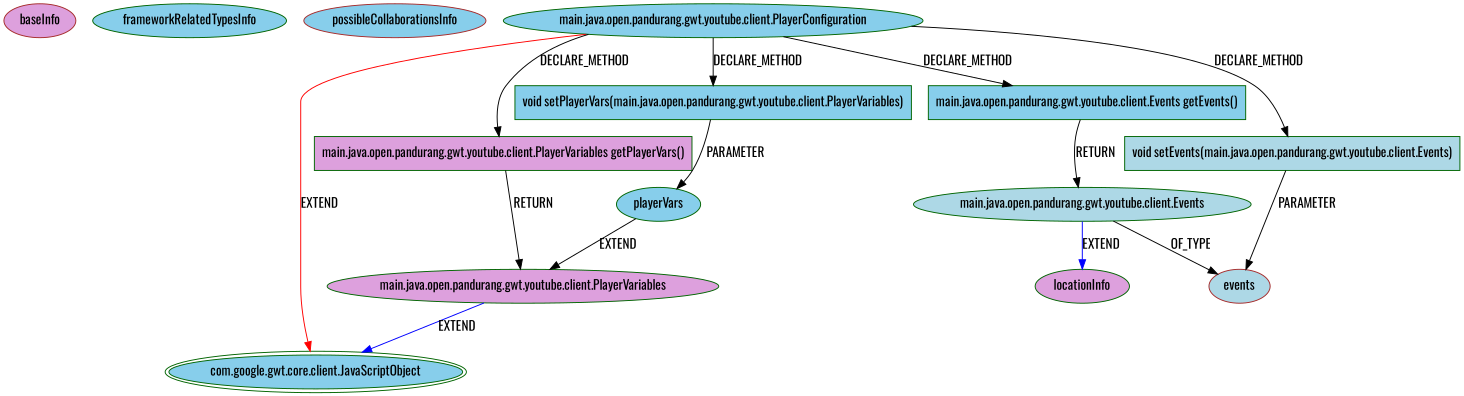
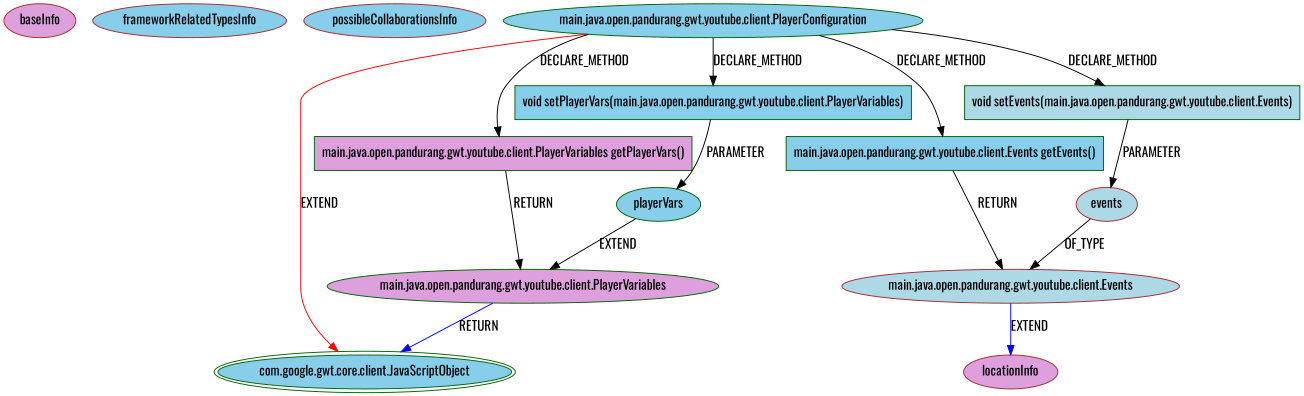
node "frameworkRelatedTypesInfo": color darkgreen -> brown
node "main.java.open.pandurang.gwt.youtube.client.Events": color darkgreen -> brown
edge "main.java.open.pandurang.gwt.youtube.client.Events" -> "events": reversed
node "locationInfo": color darkgreen -> brown
edge "main.java.open.pandurang.gwt.youtube.client.PlayerVariables" -> "com.google.gwt.core.client.JavaScriptObject": label "EXTEND" -> "RETURN"
